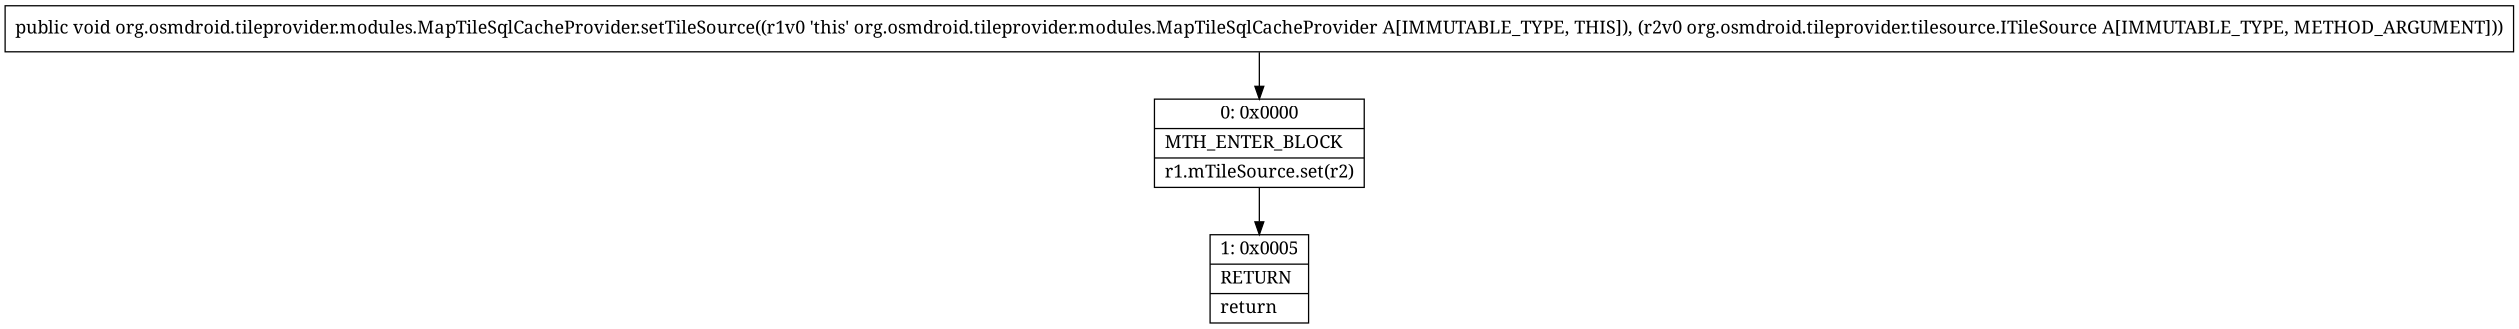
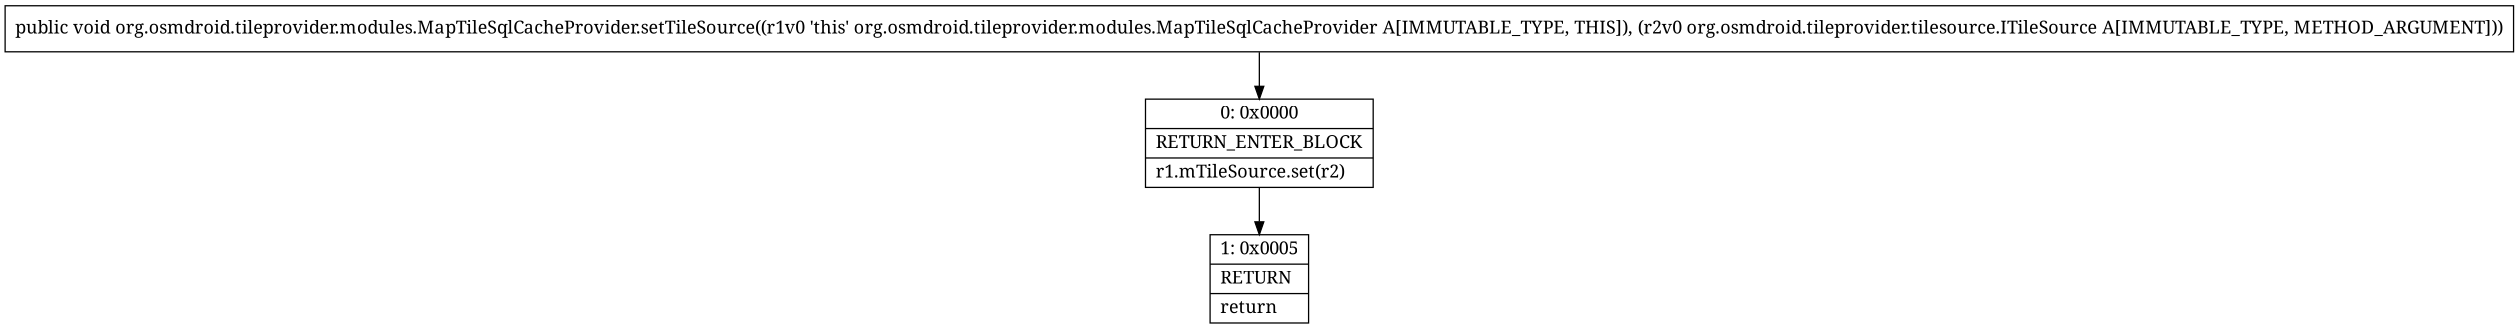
node "0: 0x0000": text "MTH_ENTER_BLOCK" -> "RETURN_ENTER_BLOCK"
